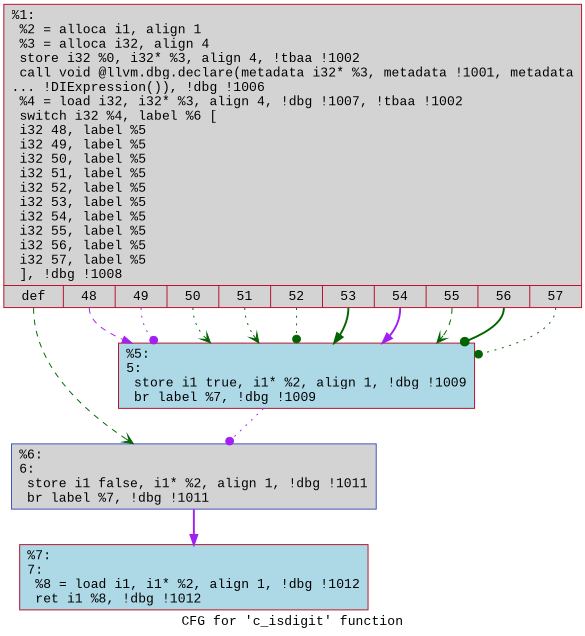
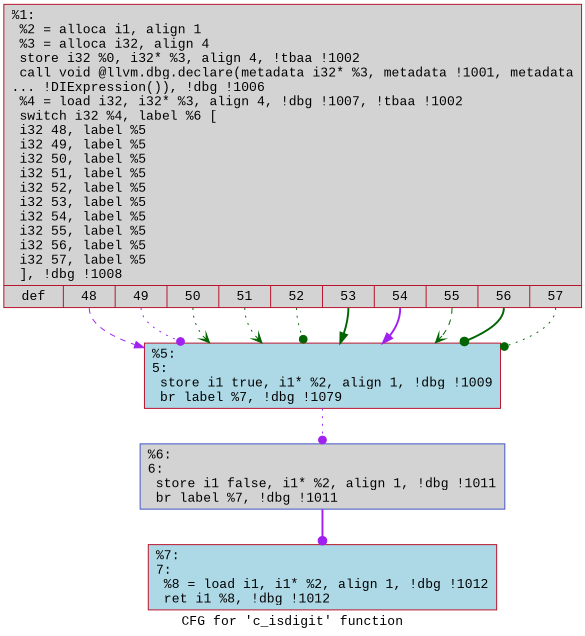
edge "%1:" -> "%6:": removed
node "%5:": text "br label %7, !dbg !1009" -> "br label %7, !dbg !1079"
edge "%6:" -> "%7:": arrowhead normal -> dot
